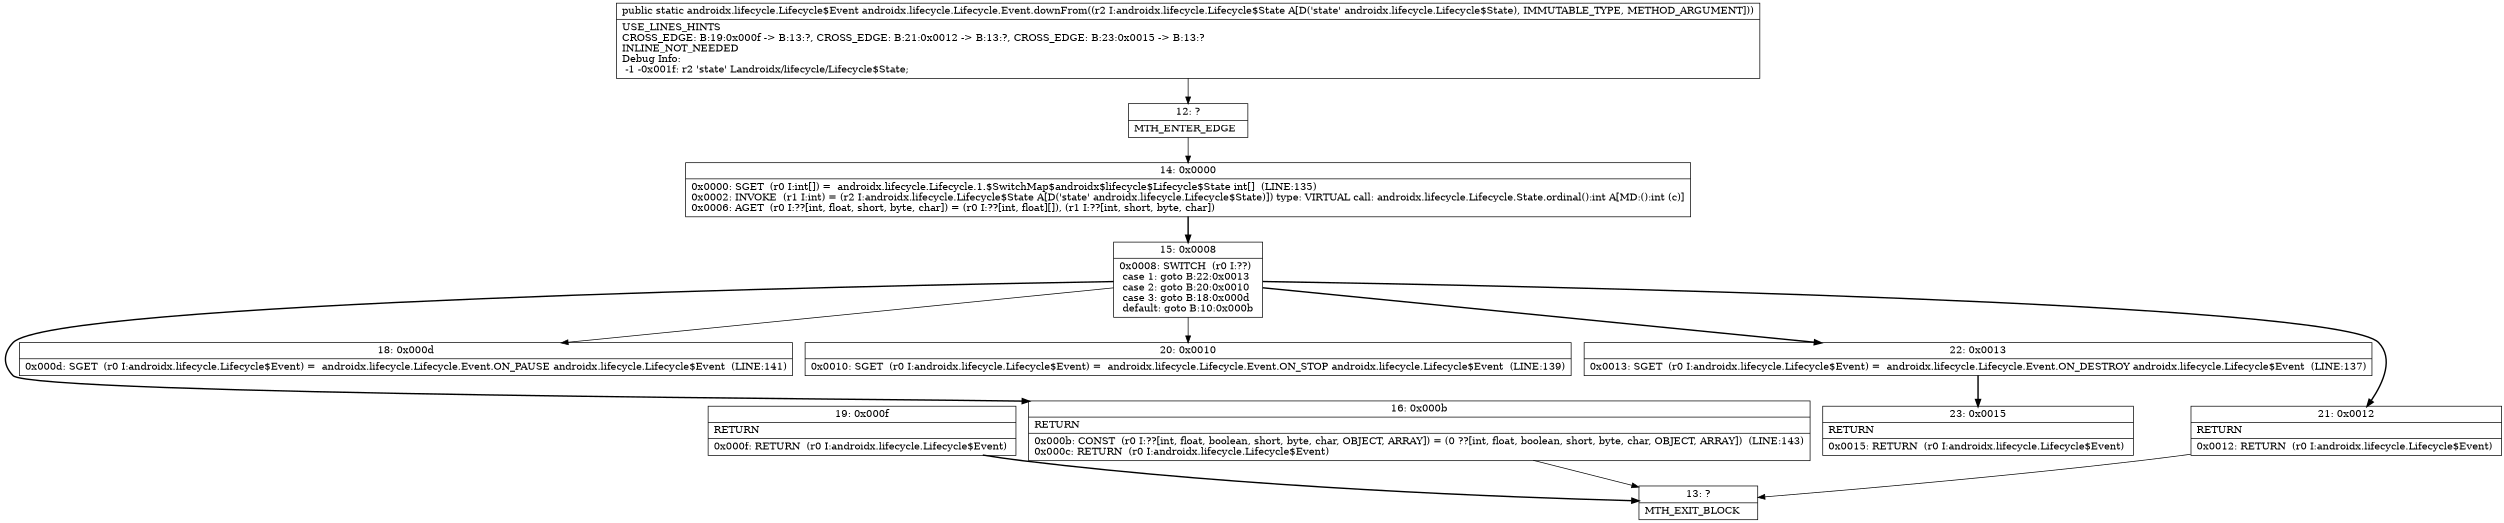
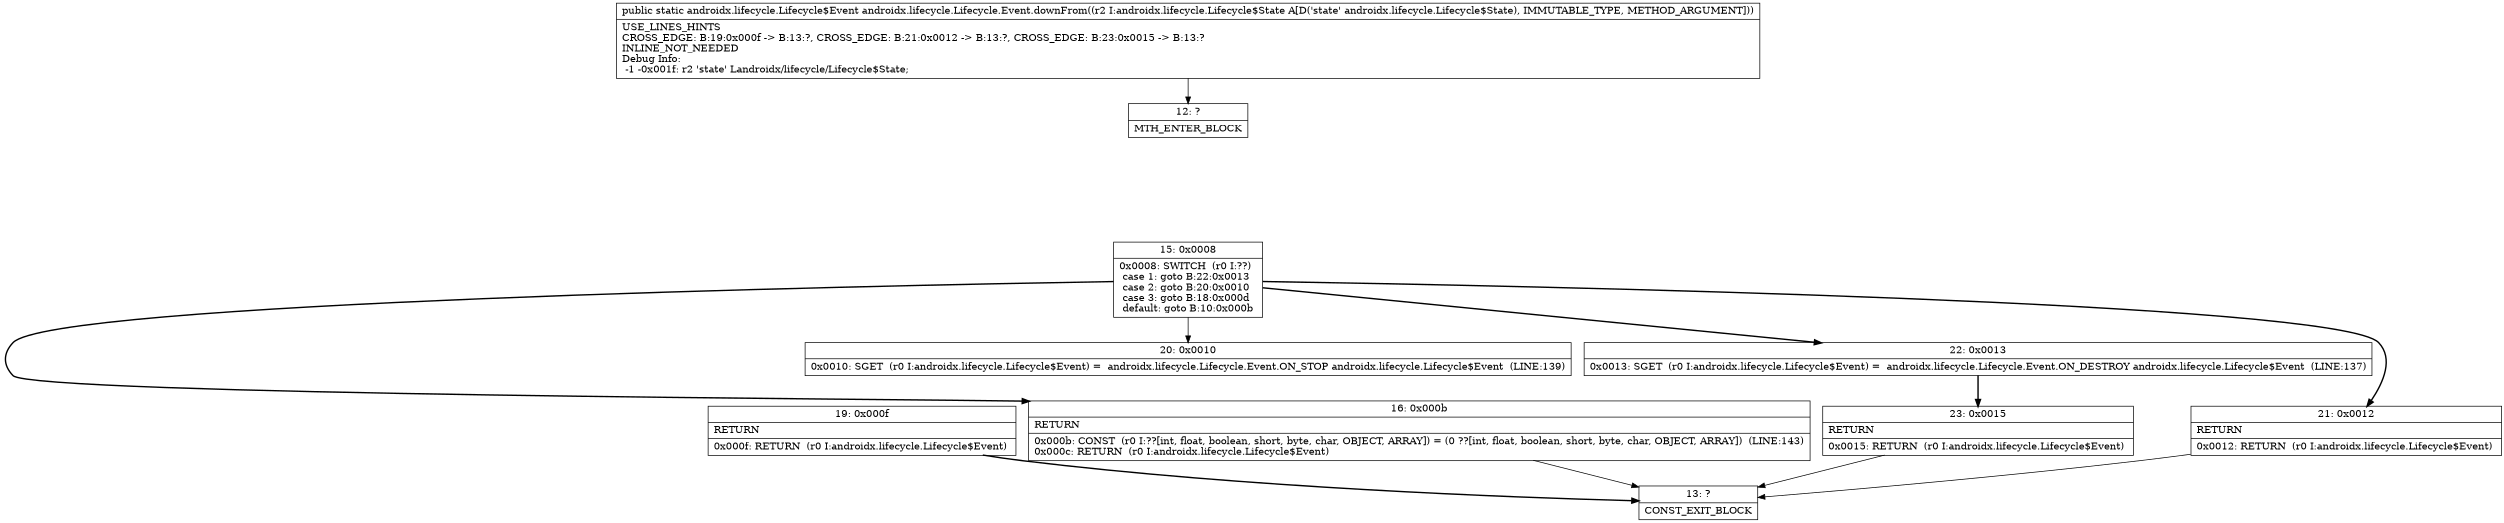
node "12: ?": text "MTH_ENTER_EDGE" -> "MTH_ENTER_BLOCK"
node "14: 0x0000": removed
node "18: 0x000d": removed
edge "23: 0x0015" -> "13: ?": added
node "13: ?": text "MTH_EXIT_BLOCK" -> "CONST_EXIT_BLOCK"
